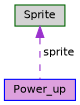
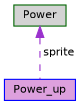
node "Sprite": label "Sprite" -> "Power"
